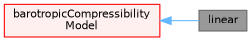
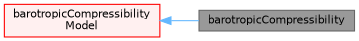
node "linear": label "linear" -> "barotropicCompressibility"
